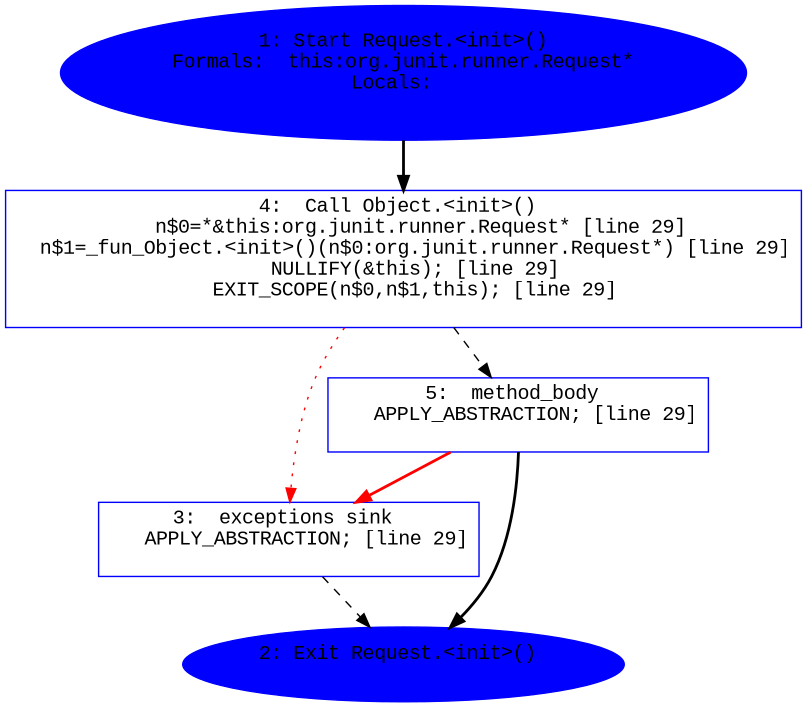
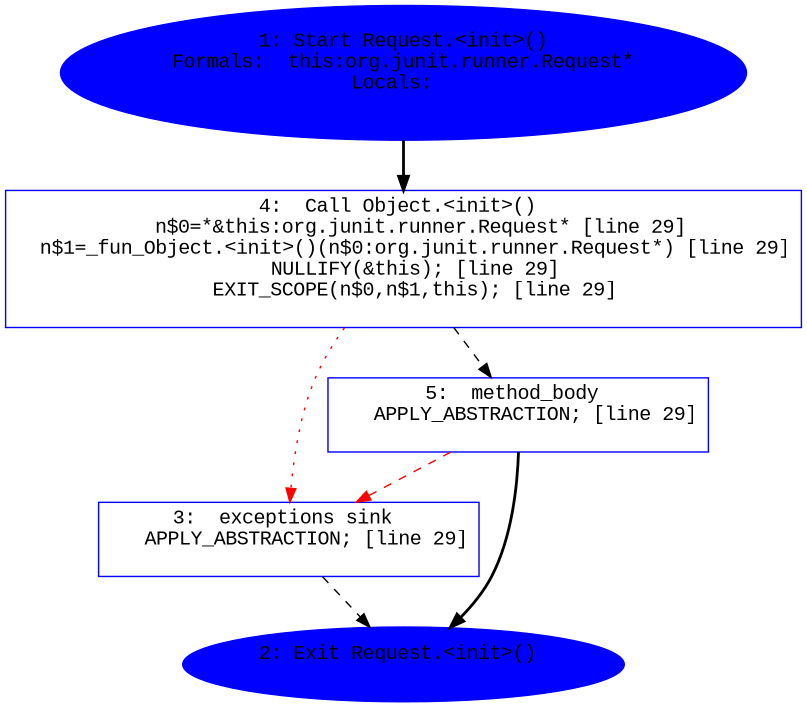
edge "5:  method_body APPLY_ABSTRACTION; [line 29]" -> "3:  exceptions sink APPLY_ABSTRACTION; [line 29]": style bold -> dashed
